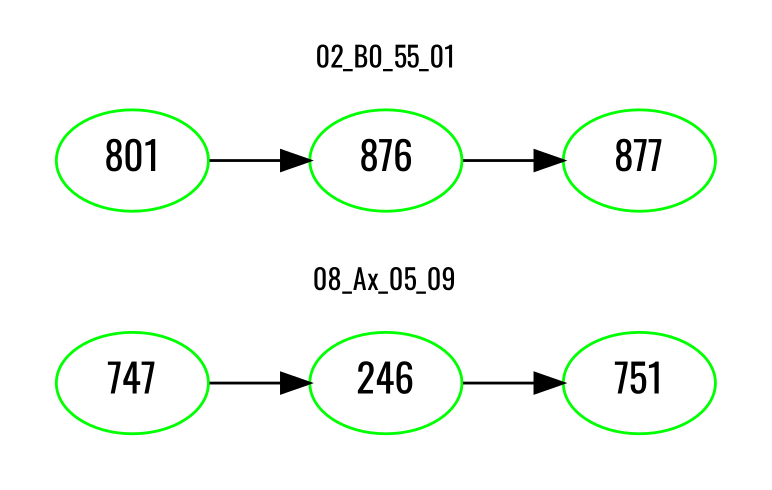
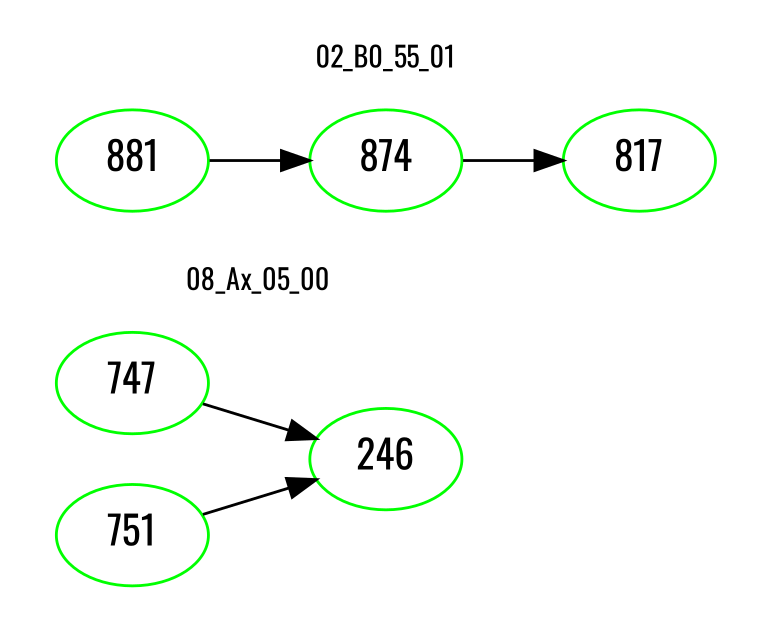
node "801": label "801" -> "881"
node "876": label "876" -> "874"
node "877": label "877" -> "817"
cluster "08_Ax_05_09": label "08_Ax_05_09" -> "08_Ax_05_00"
edge "246" -> "751": reversed
